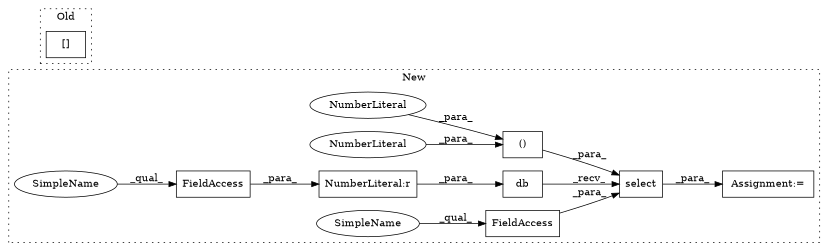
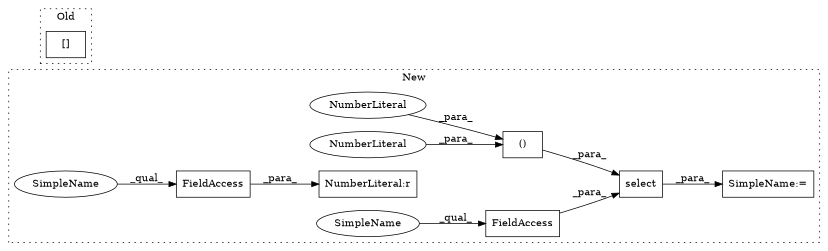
node "db": removed
node "Assignment:=": label "Assignment:=" -> "SimpleName:="
